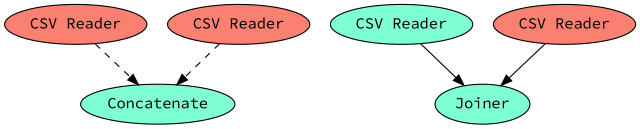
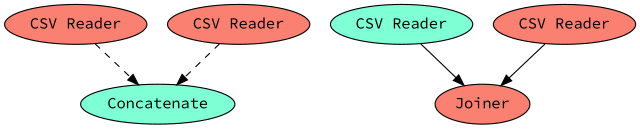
node "Joiner": fillcolor aquamarine -> salmon
